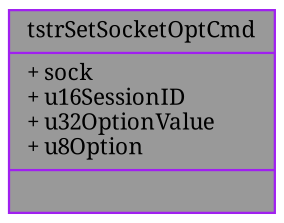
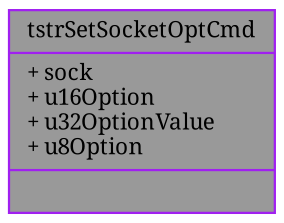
node "tstrSetSocketOptCmd": text "+ u16SessionID" -> "+ u16Option"
